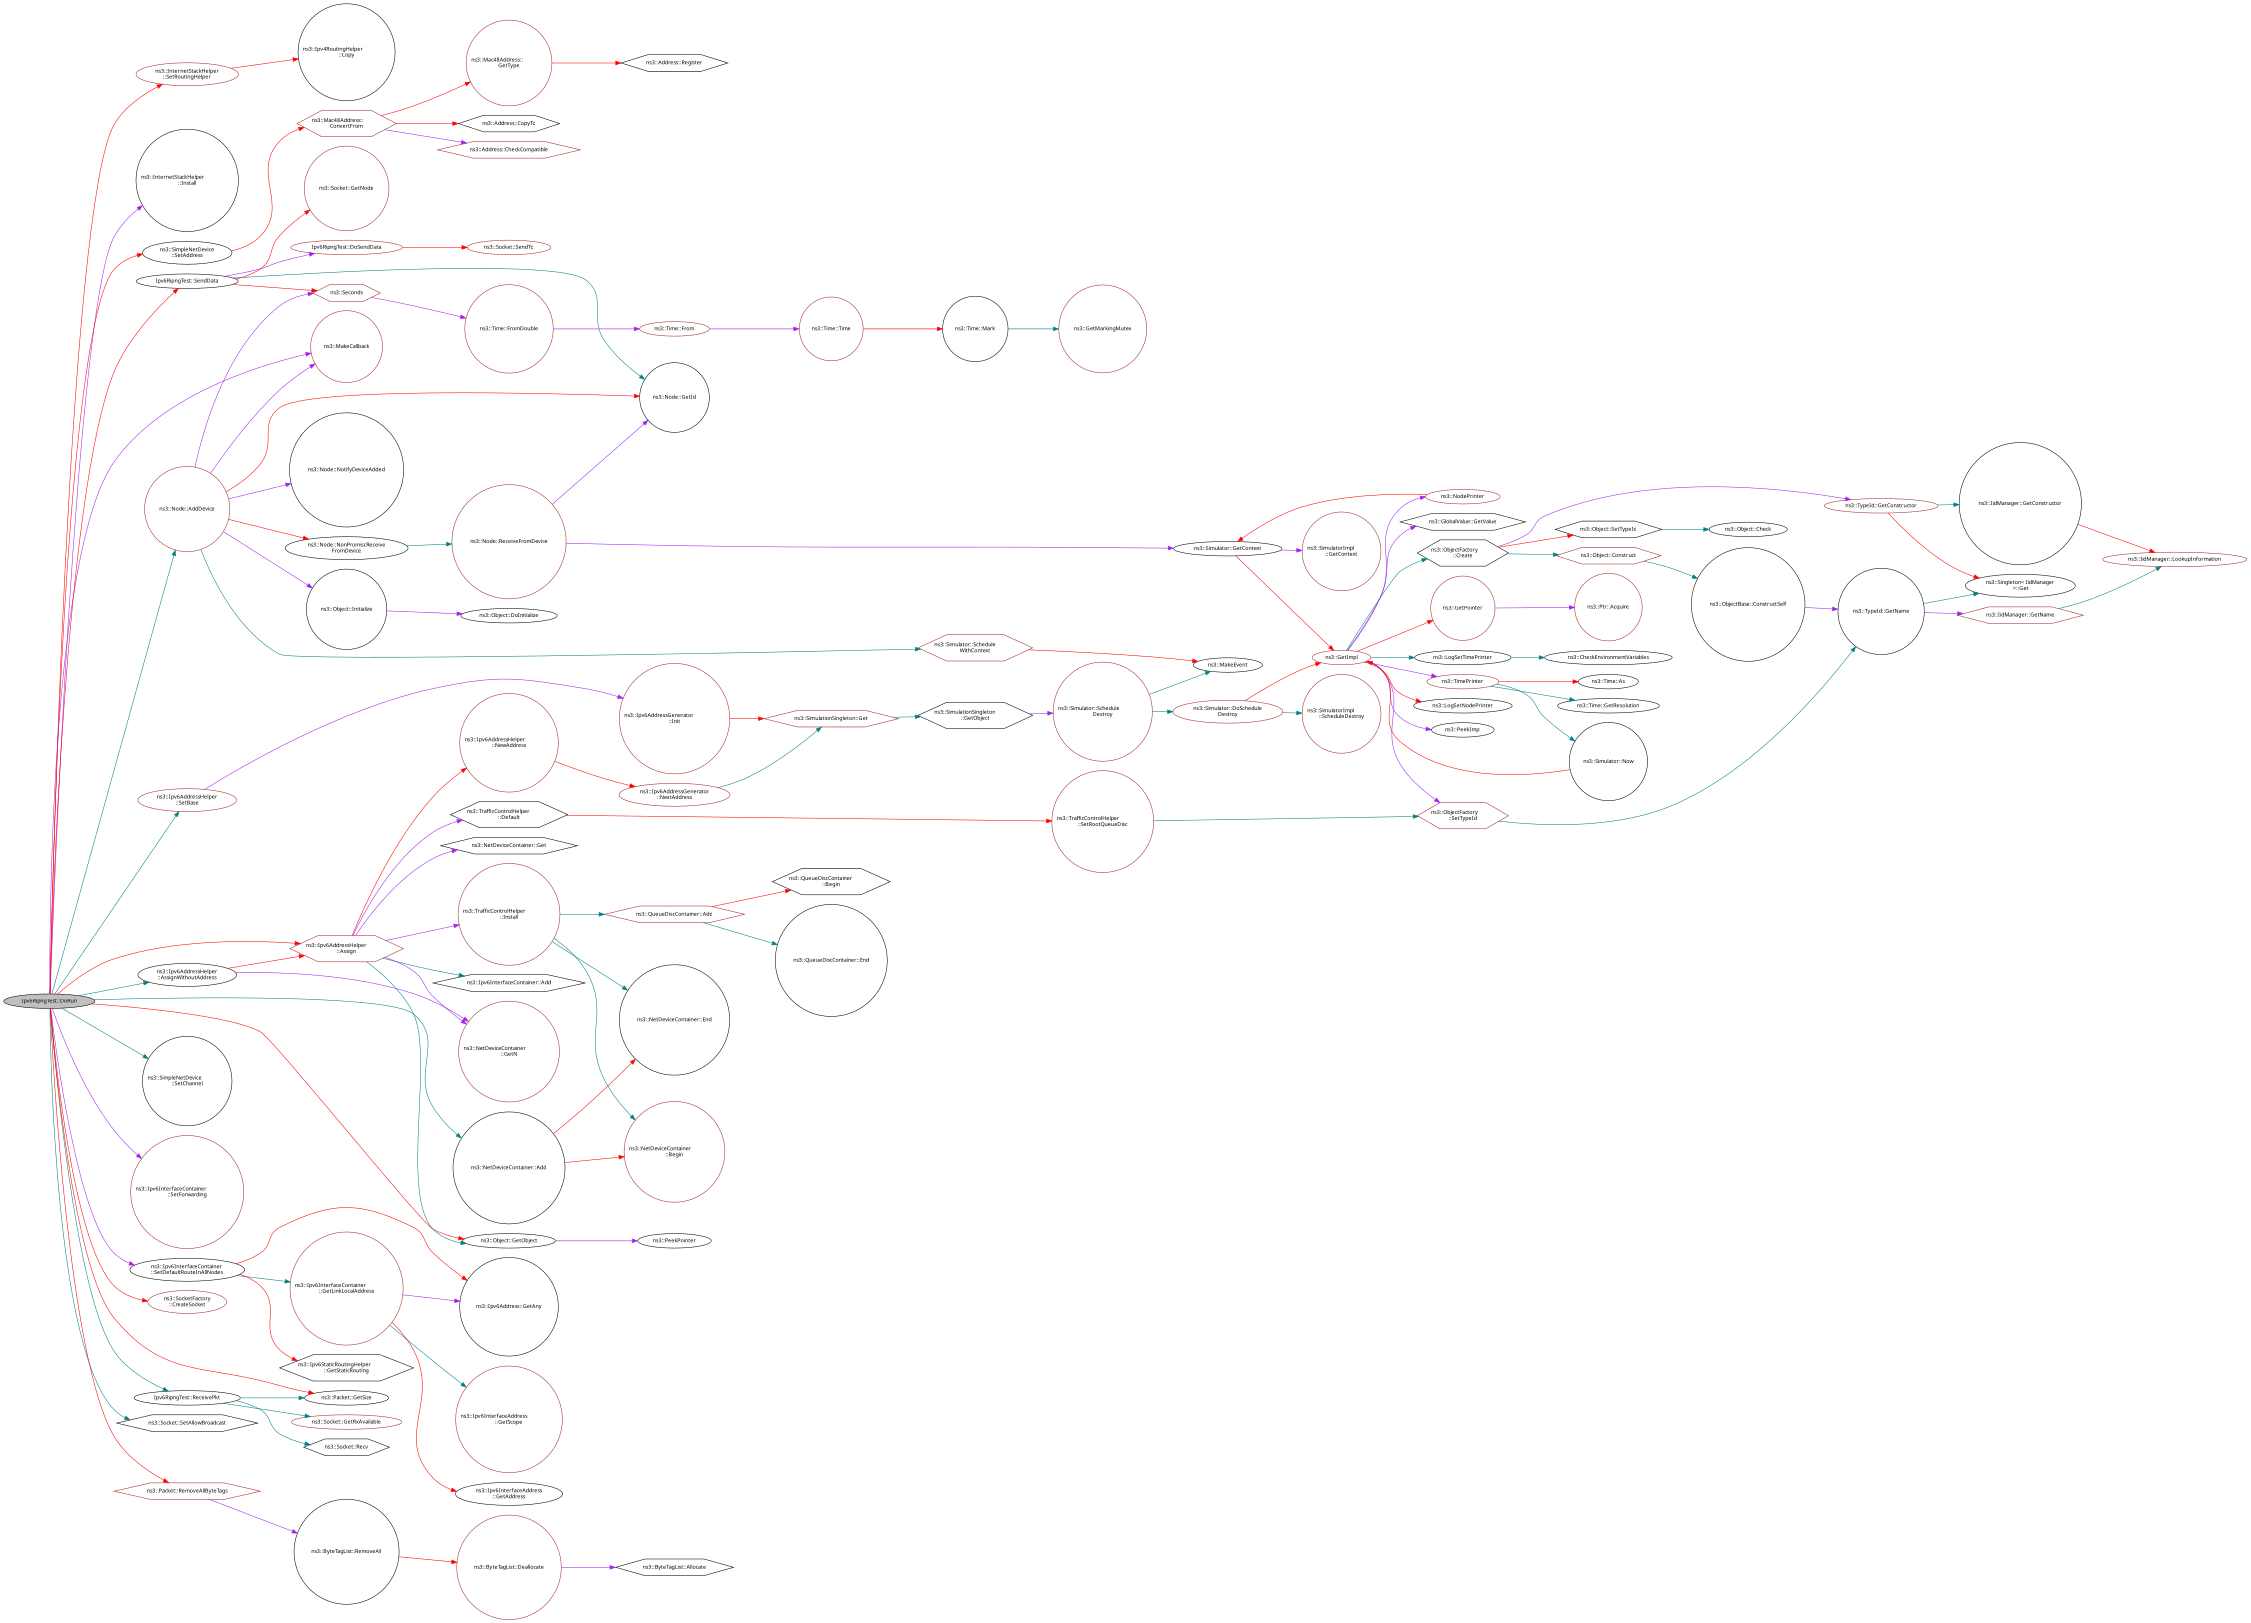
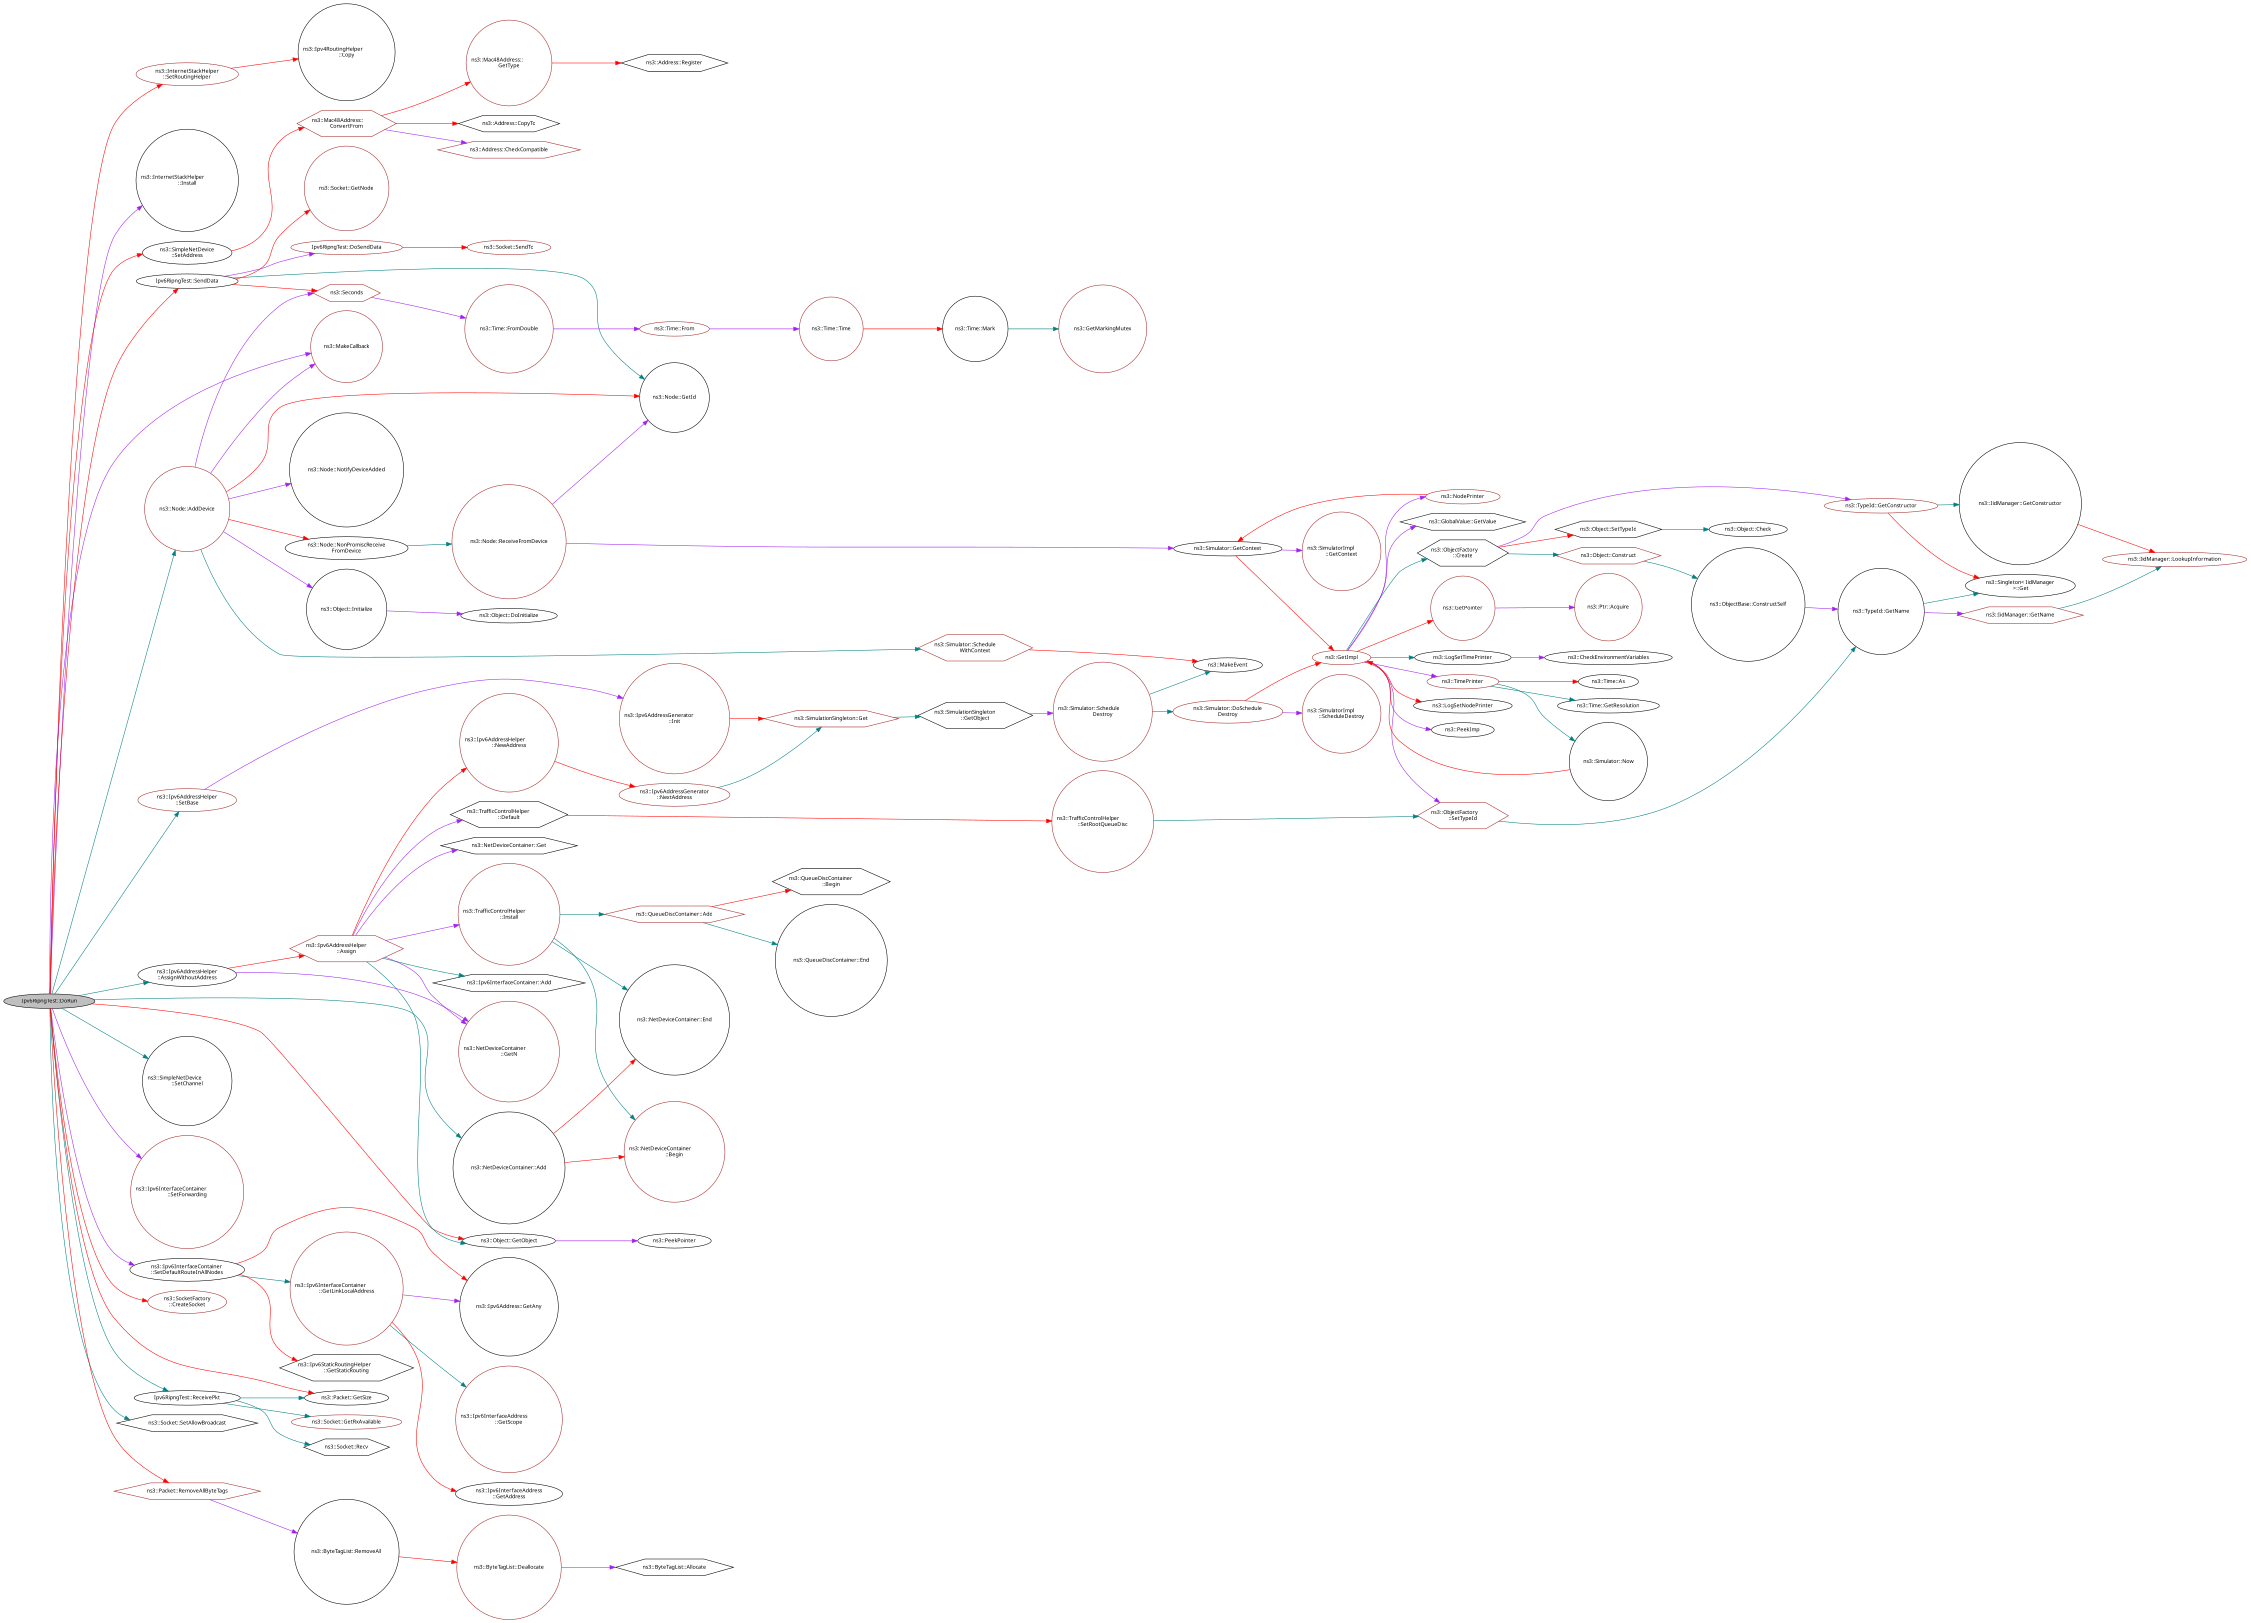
edge "ns3::LogSetTimePrinter" -> "ns3::CheckEnvironmentVariables": color teal -> purple
edge "ns3::Simulator::DoSchedule Destroy" -> "ns3::SimulatorImpl ::ScheduleDestroy": color teal -> purple
edge "Ipv6RipngTest::DoRun" -> "ns3::Ipv6AddressHelper ::Assign": removed
